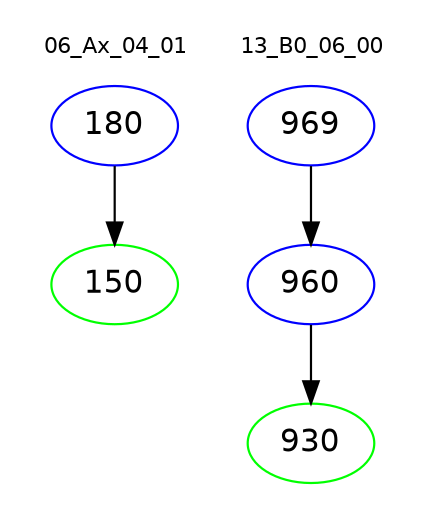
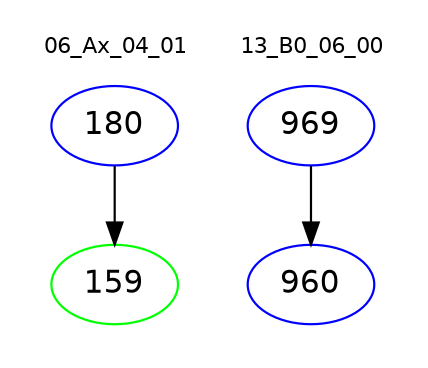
node "150": label "150" -> "159"
node "930": removed
